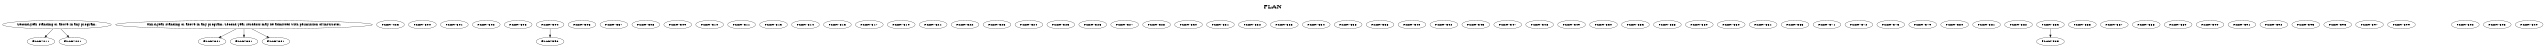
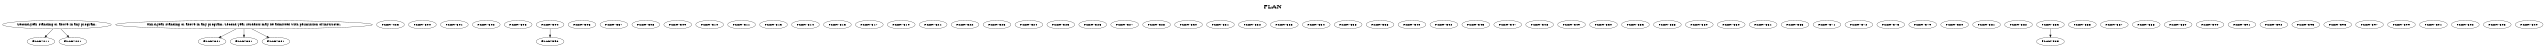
node "PLAN*601": added
